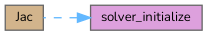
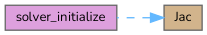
edge "Jac" -> "solver_initialize": reversed
